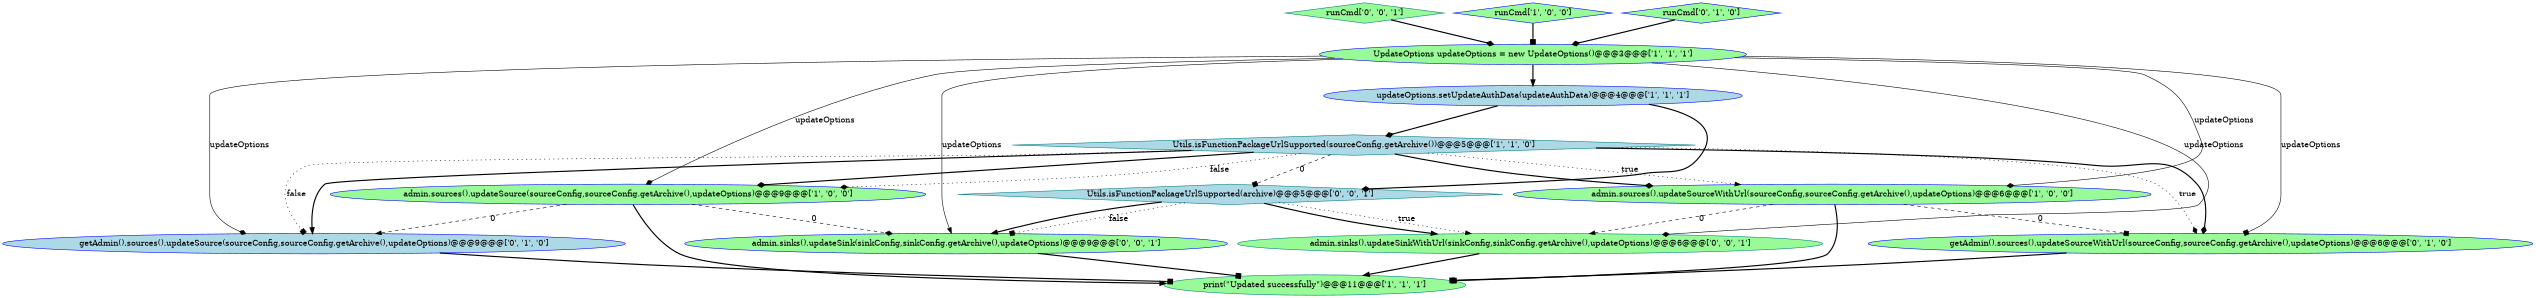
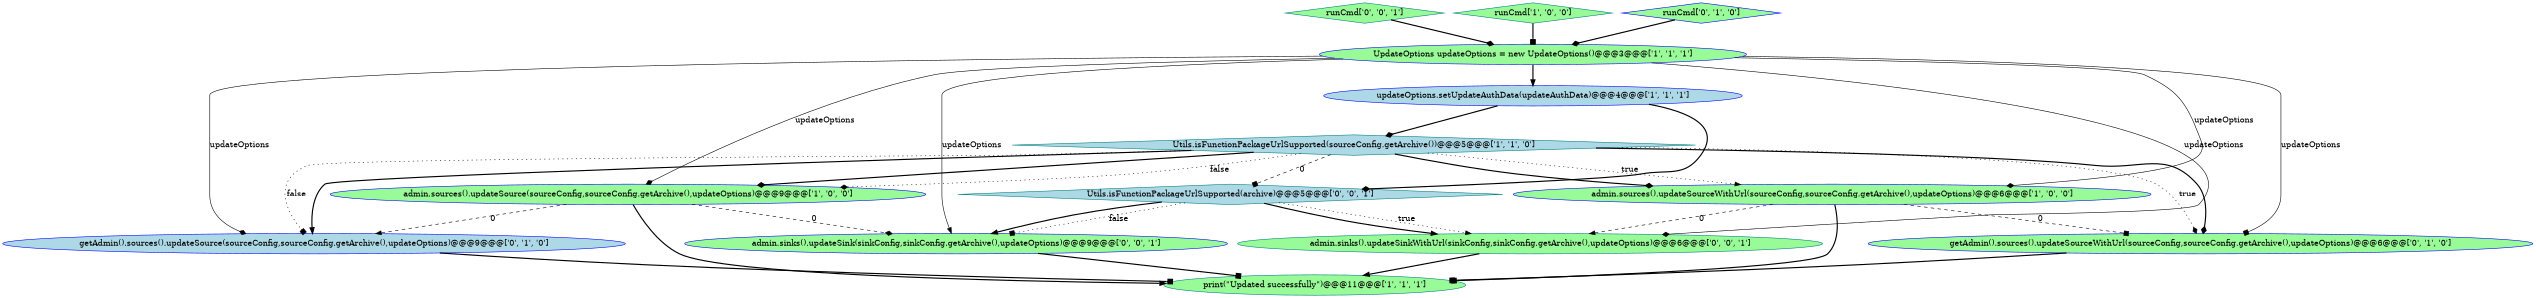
node "runCmd['1', '0', '0']": color blue -> teal
